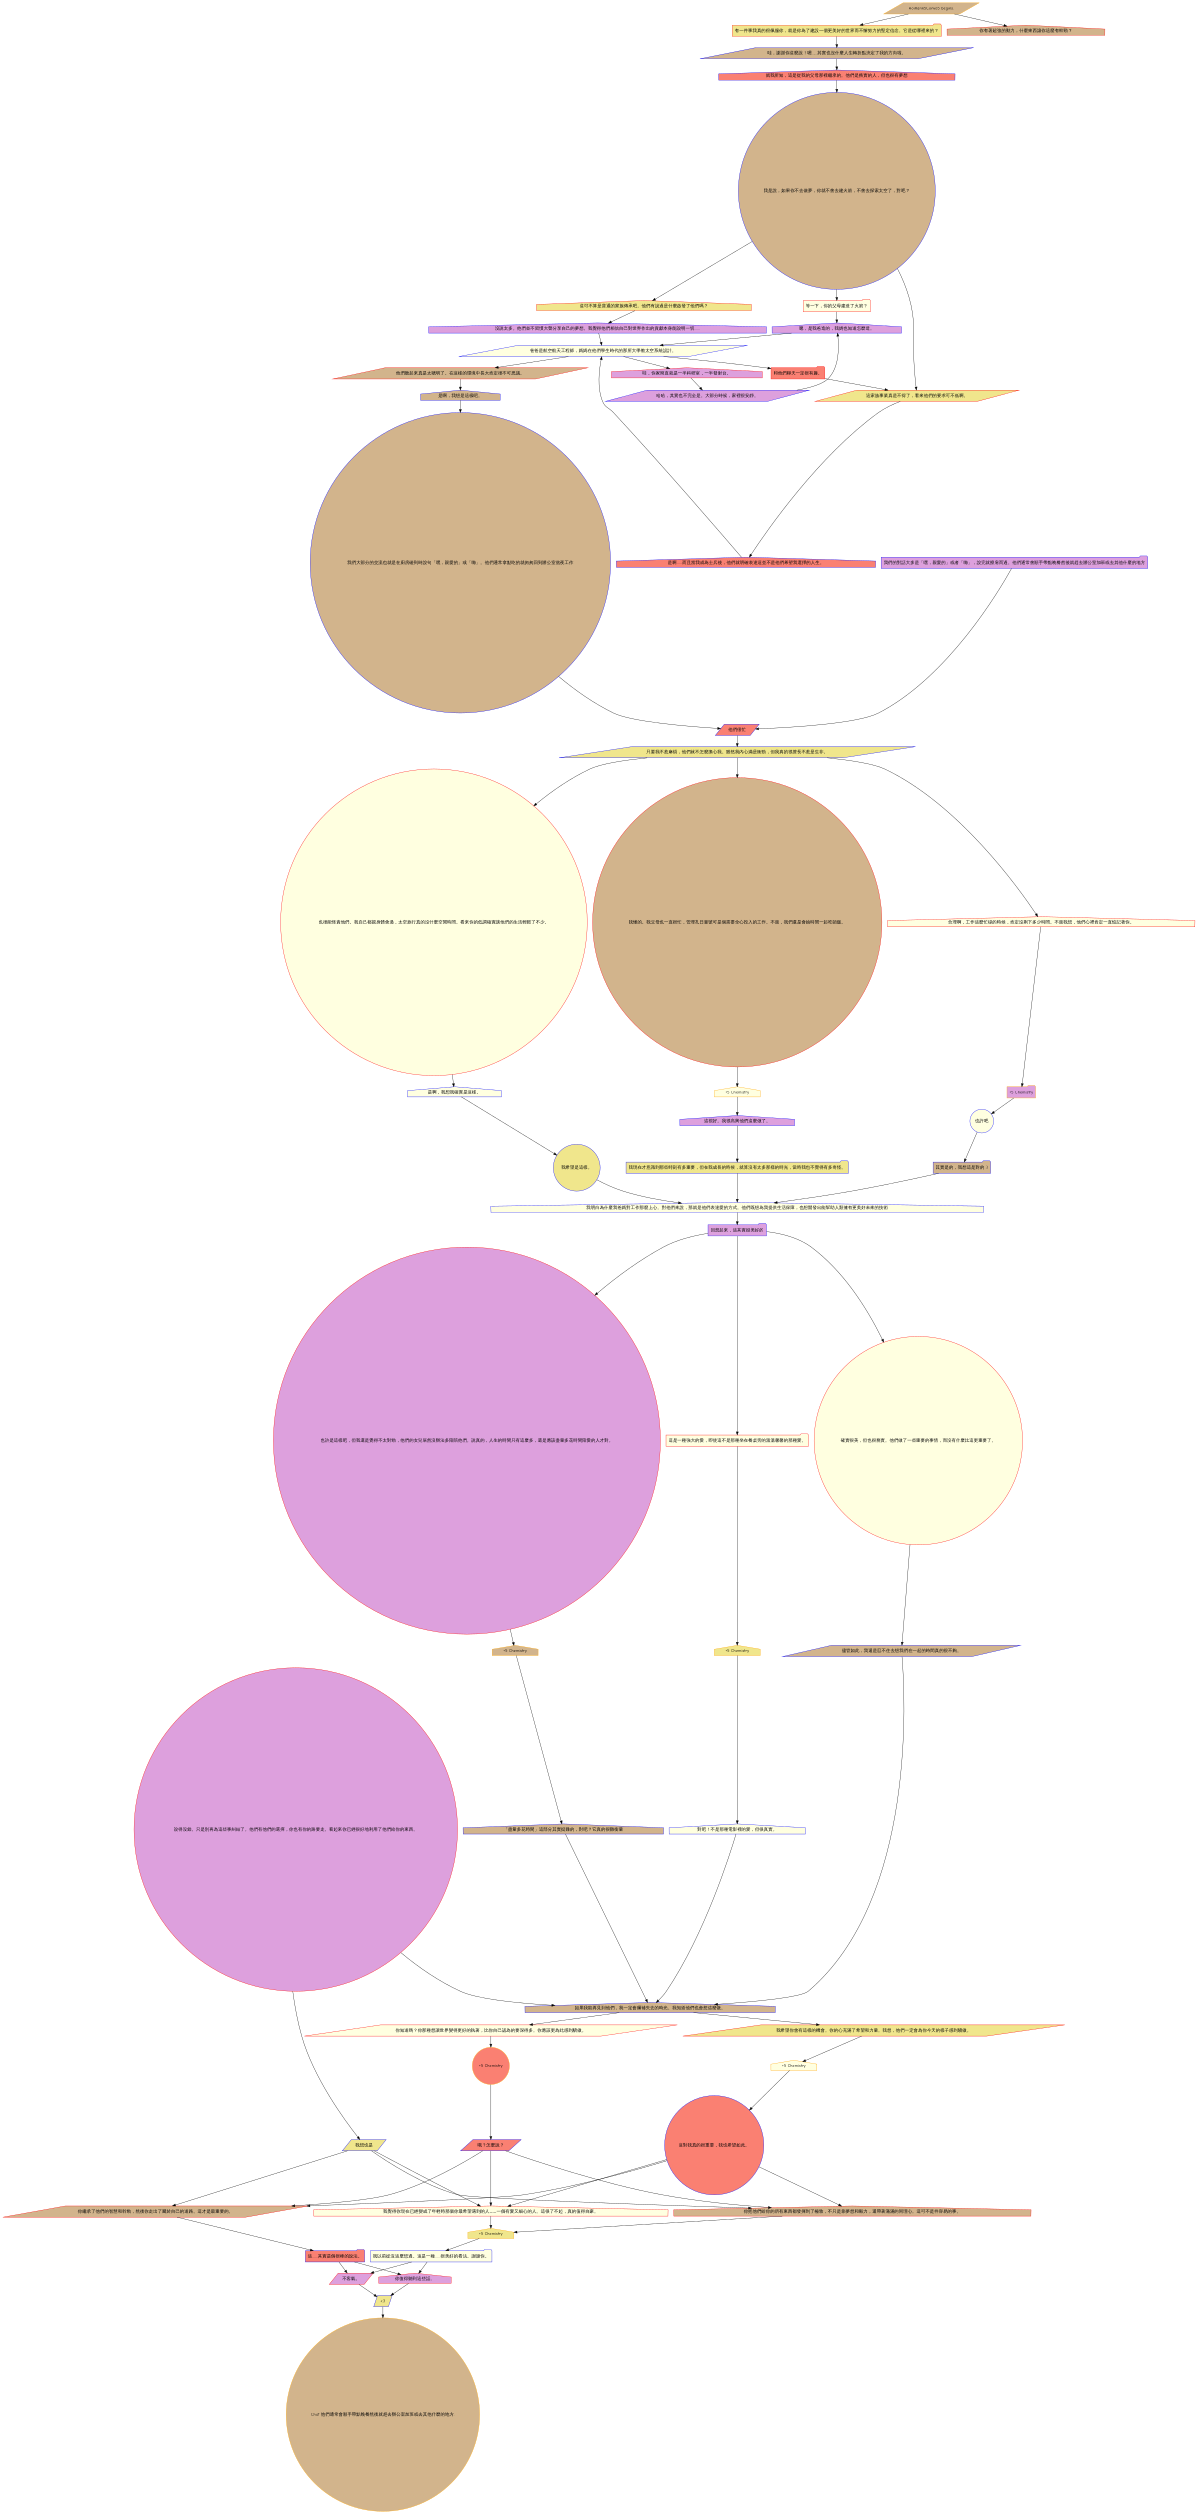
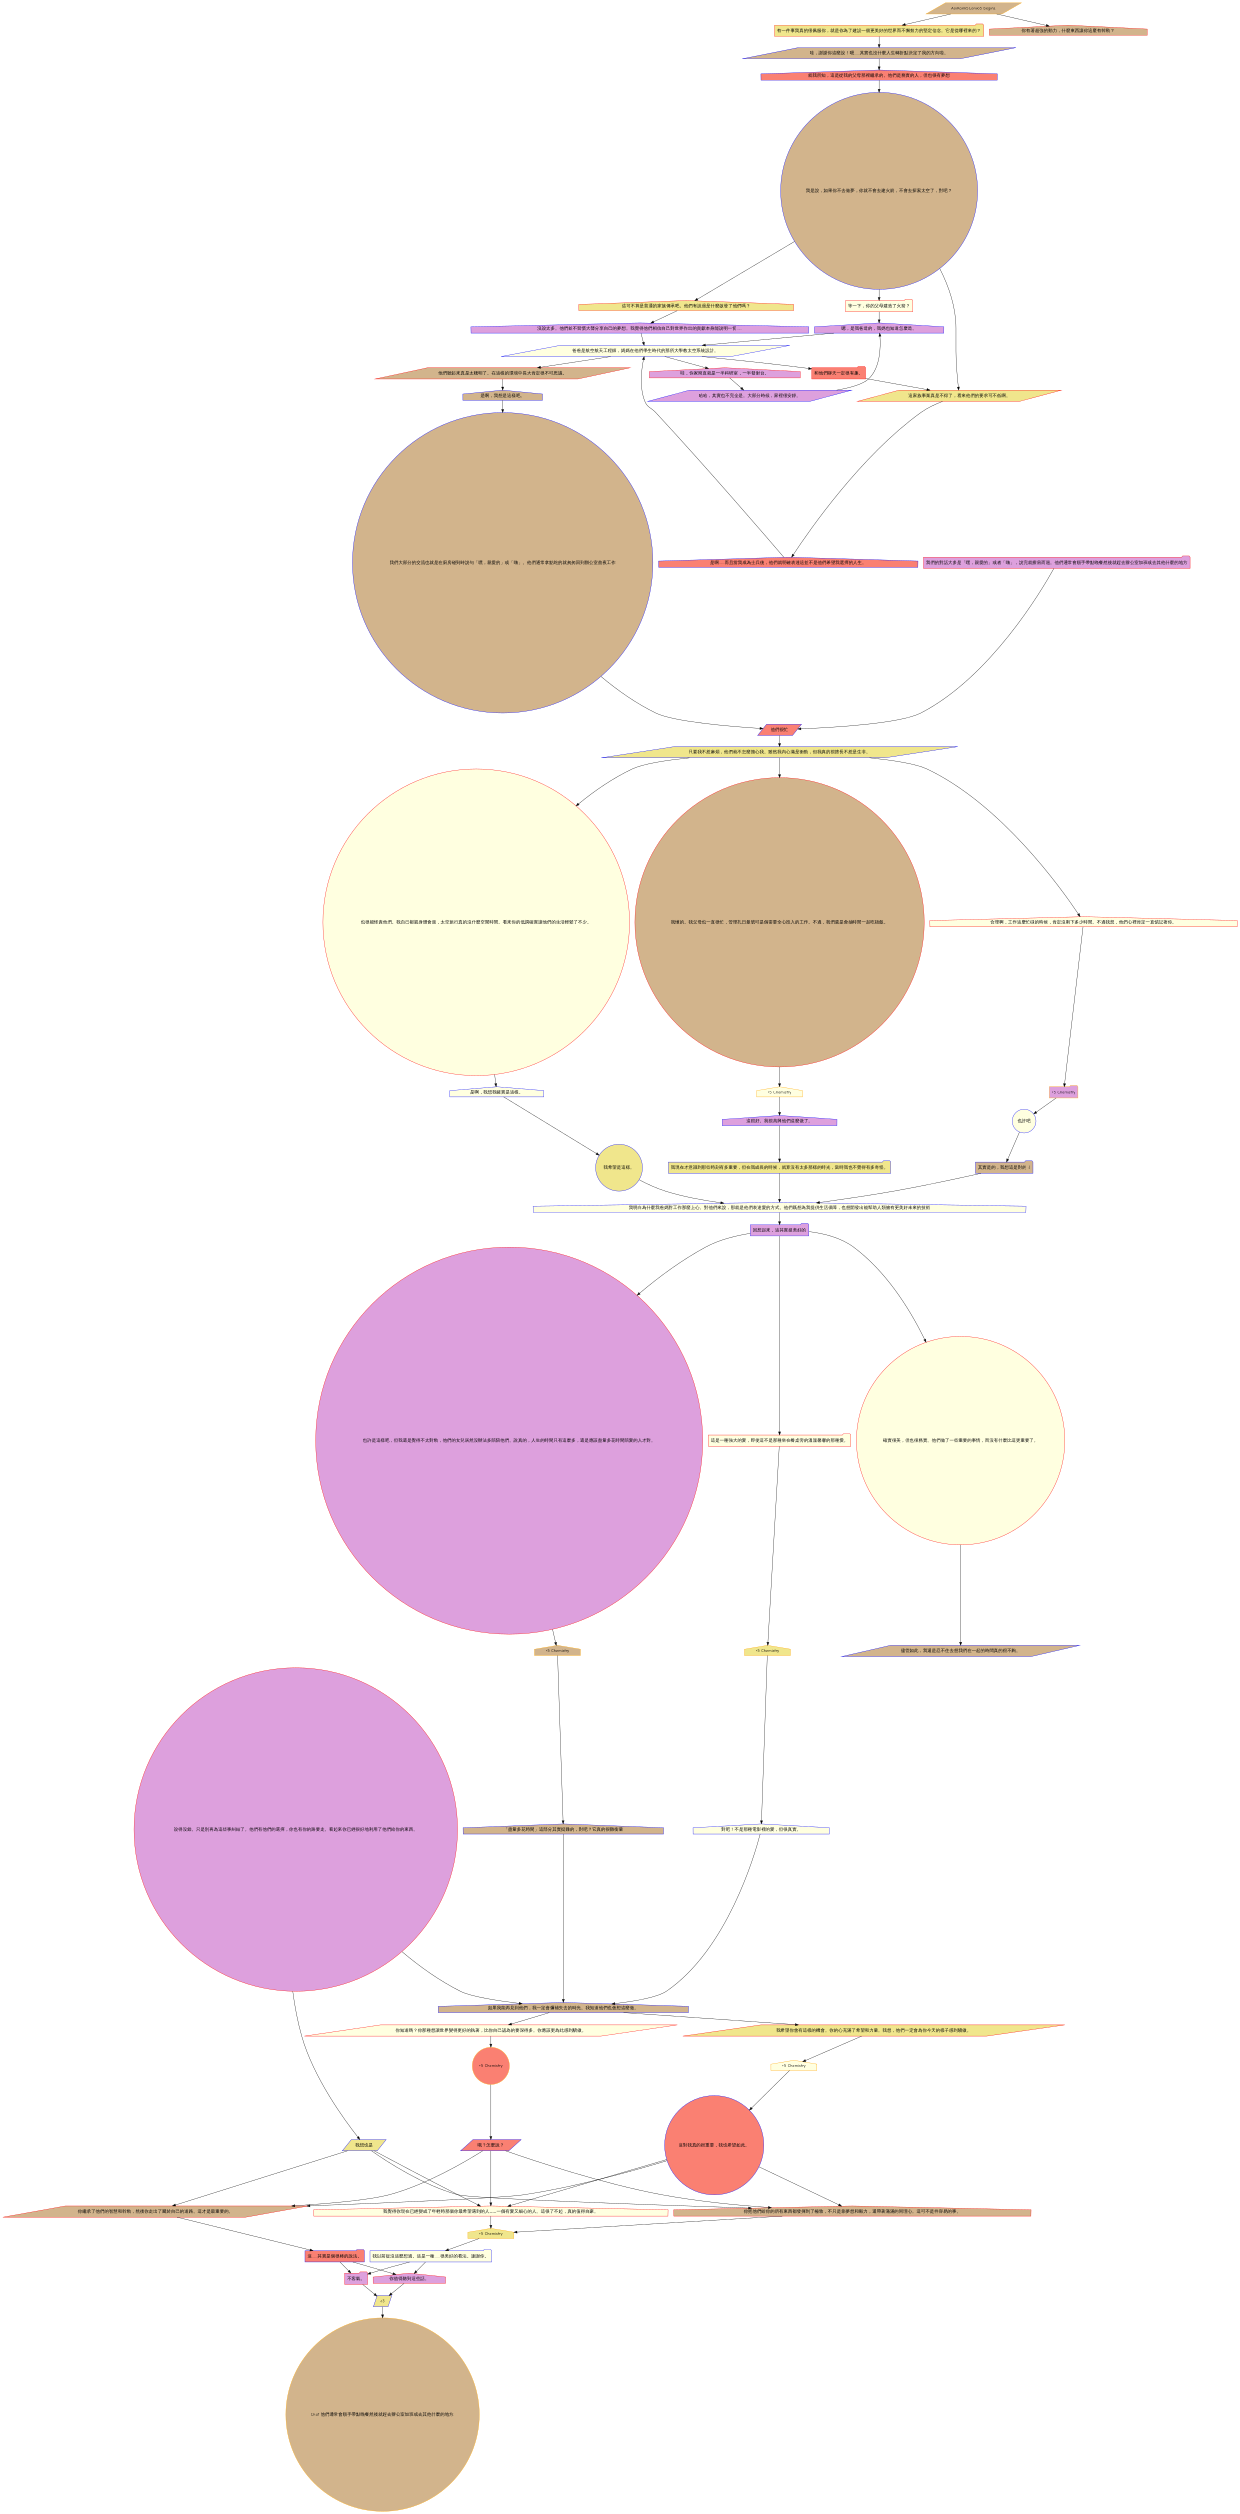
node "我們的對話大多是「嘿，親愛的」或者「嗨」，說完就擦肩而過。他們通常會順手帶點晚餐然後就趕去辦公室加班或去其他什麼的地方": color blue -> red
edge "儘管如此，我還是忍不住去想我們在一起的時間真的很不夠。" -> "如果我能再見到他們，我一定會彌補失去的時光。我知道他們也會想這麼做。": removed
node "不客氣。": shape parallelogram -> folder
